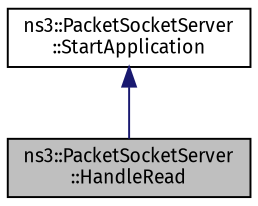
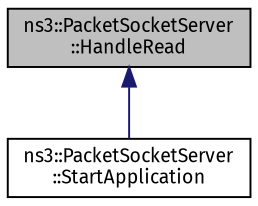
edge "ns3::PacketSocketServer ::HandleRead" -> "ns3::PacketSocketServer ::StartApplication": reversed
